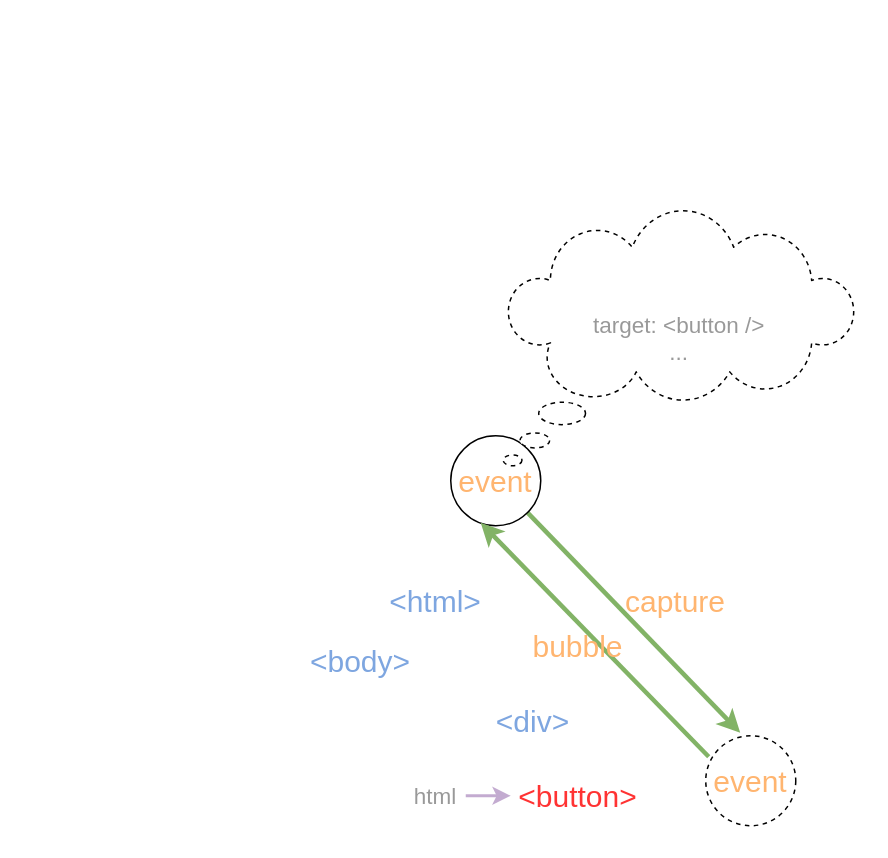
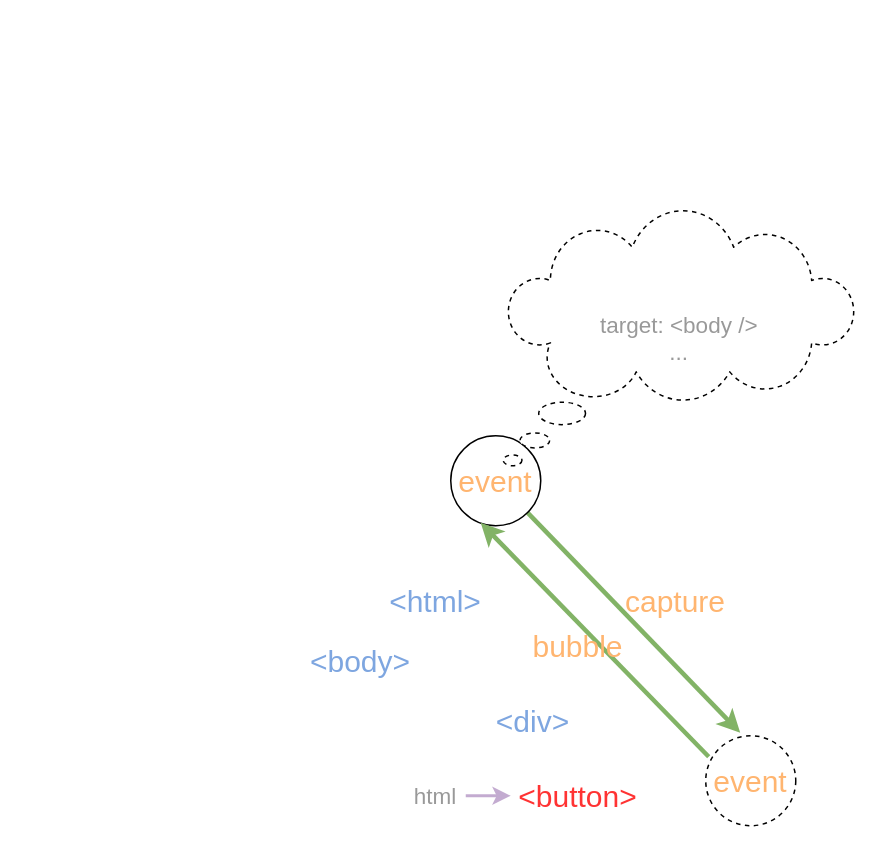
node "target: <button /> ...": label "target: <button /> ..." -> "target: <body /> ..."
